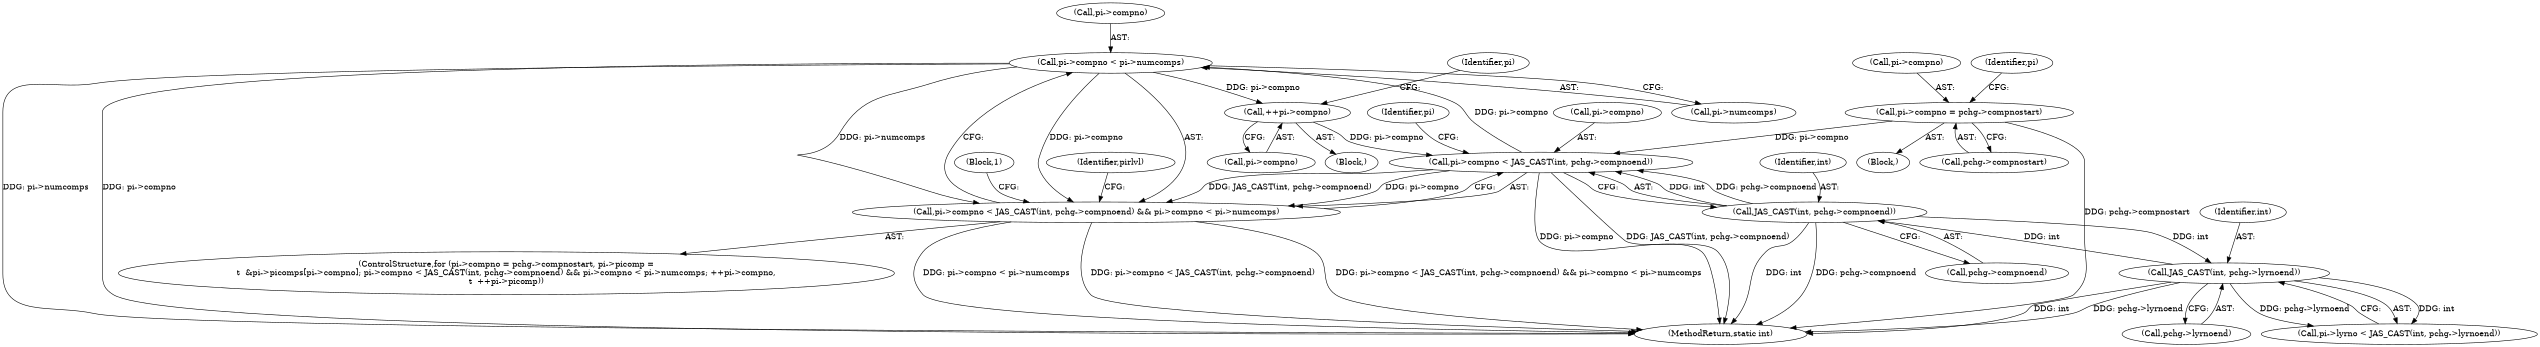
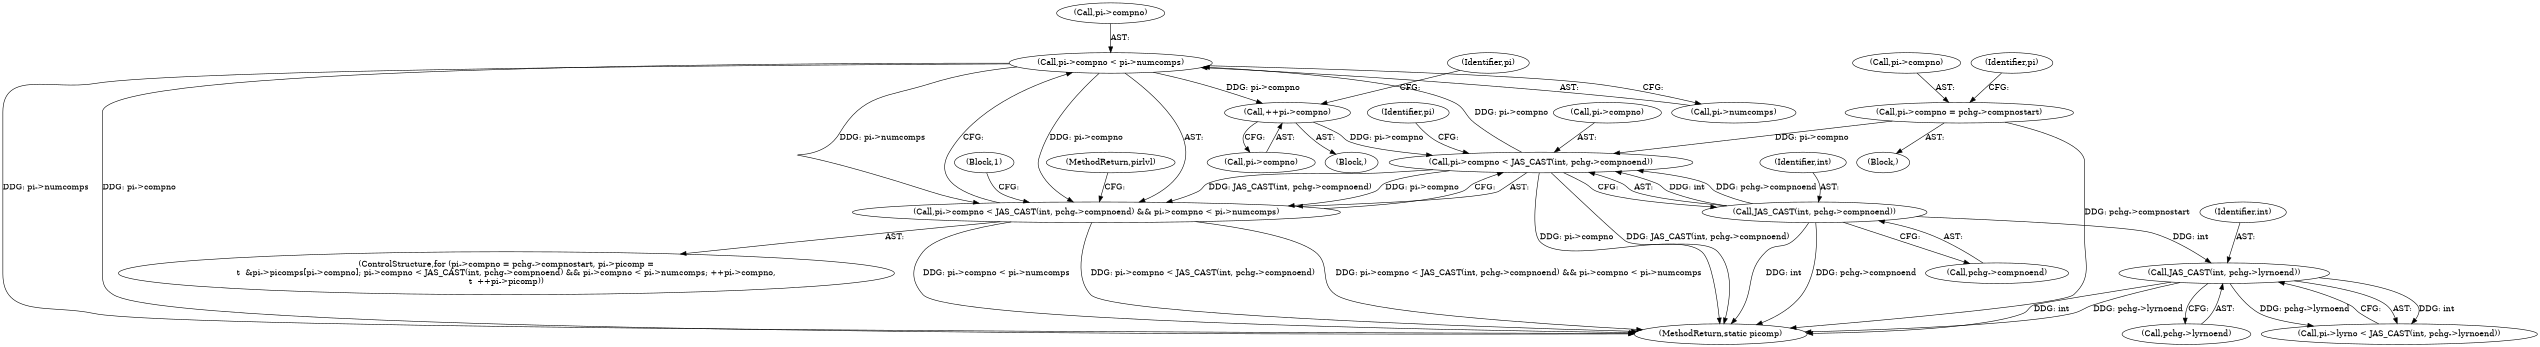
node "(Identifier,pirlvl)": label "(Identifier,pirlvl)" -> "(MethodReturn,pirlvl)"
node "(Call,pchg->compnostart)": removed
edge "(Call,JAS_CAST(int, pchg->lyrnoend))" -> "(Call,JAS_CAST(int, pchg->compnoend))": removed, label "DDG: int"
node "(MethodReturn,static int)": label "(MethodReturn,static int)" -> "(MethodReturn,static picomp)"
